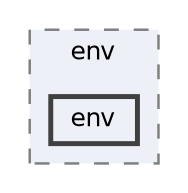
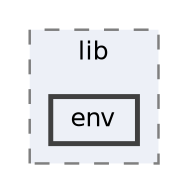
cluster "env": label "env" -> "lib"
